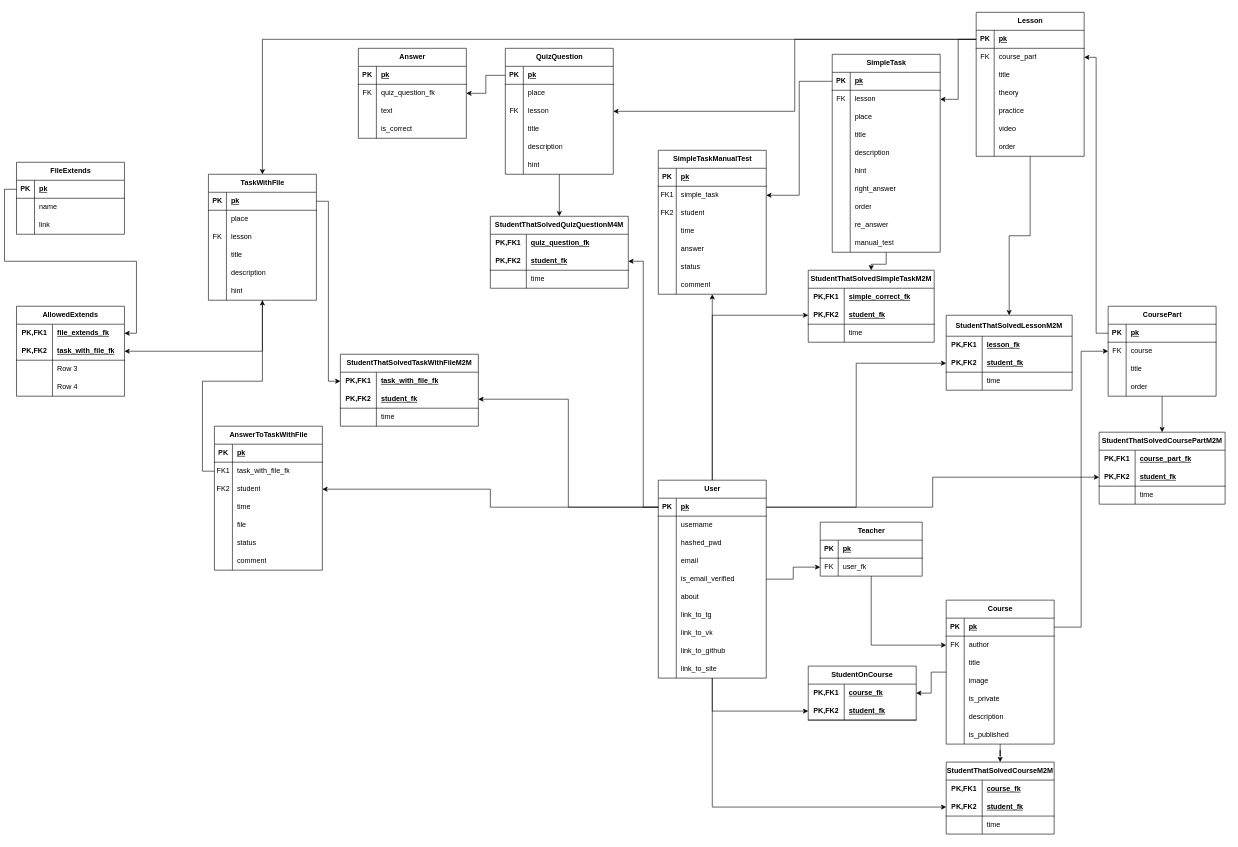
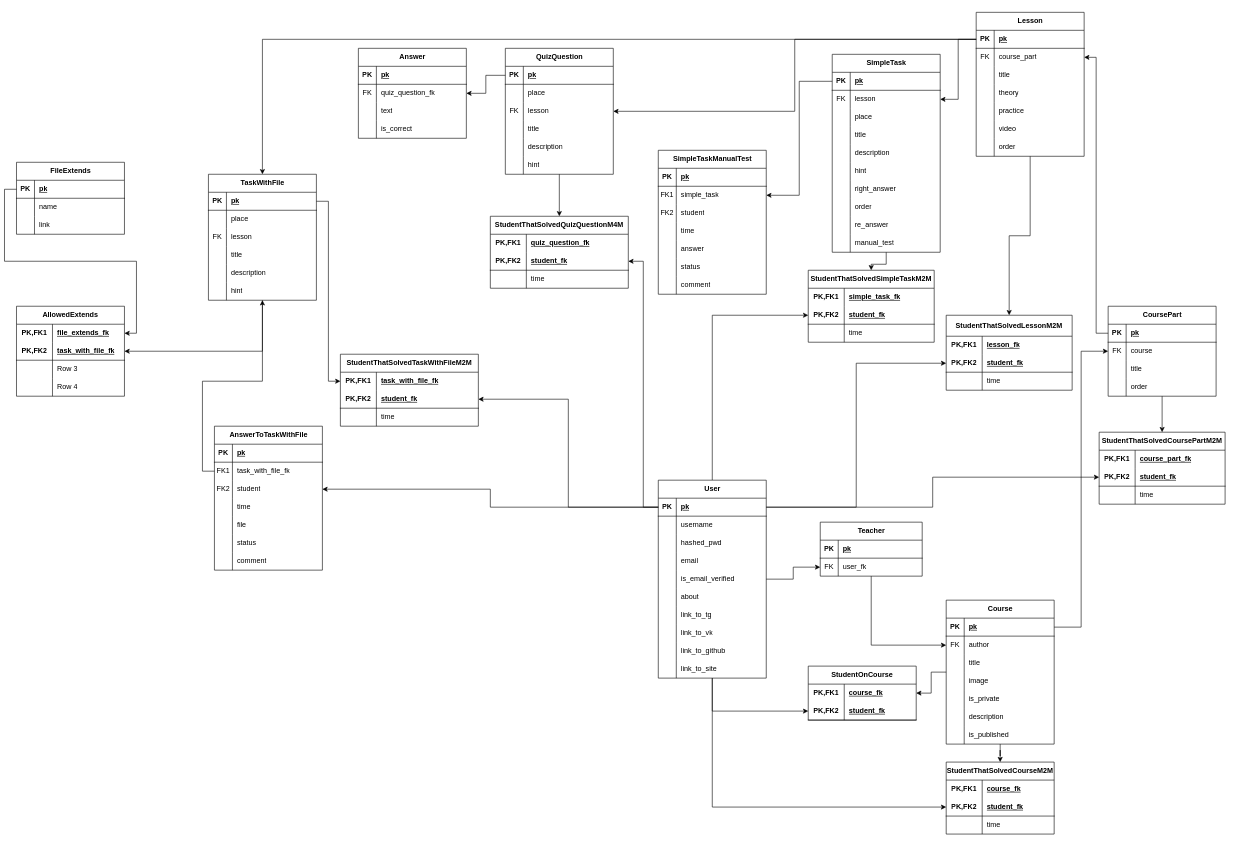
node "simple_correct_fk": label "simple_correct_fk" -> "simple_task_fk"
edge "User" -> "SimpleTaskManualTest": removed
